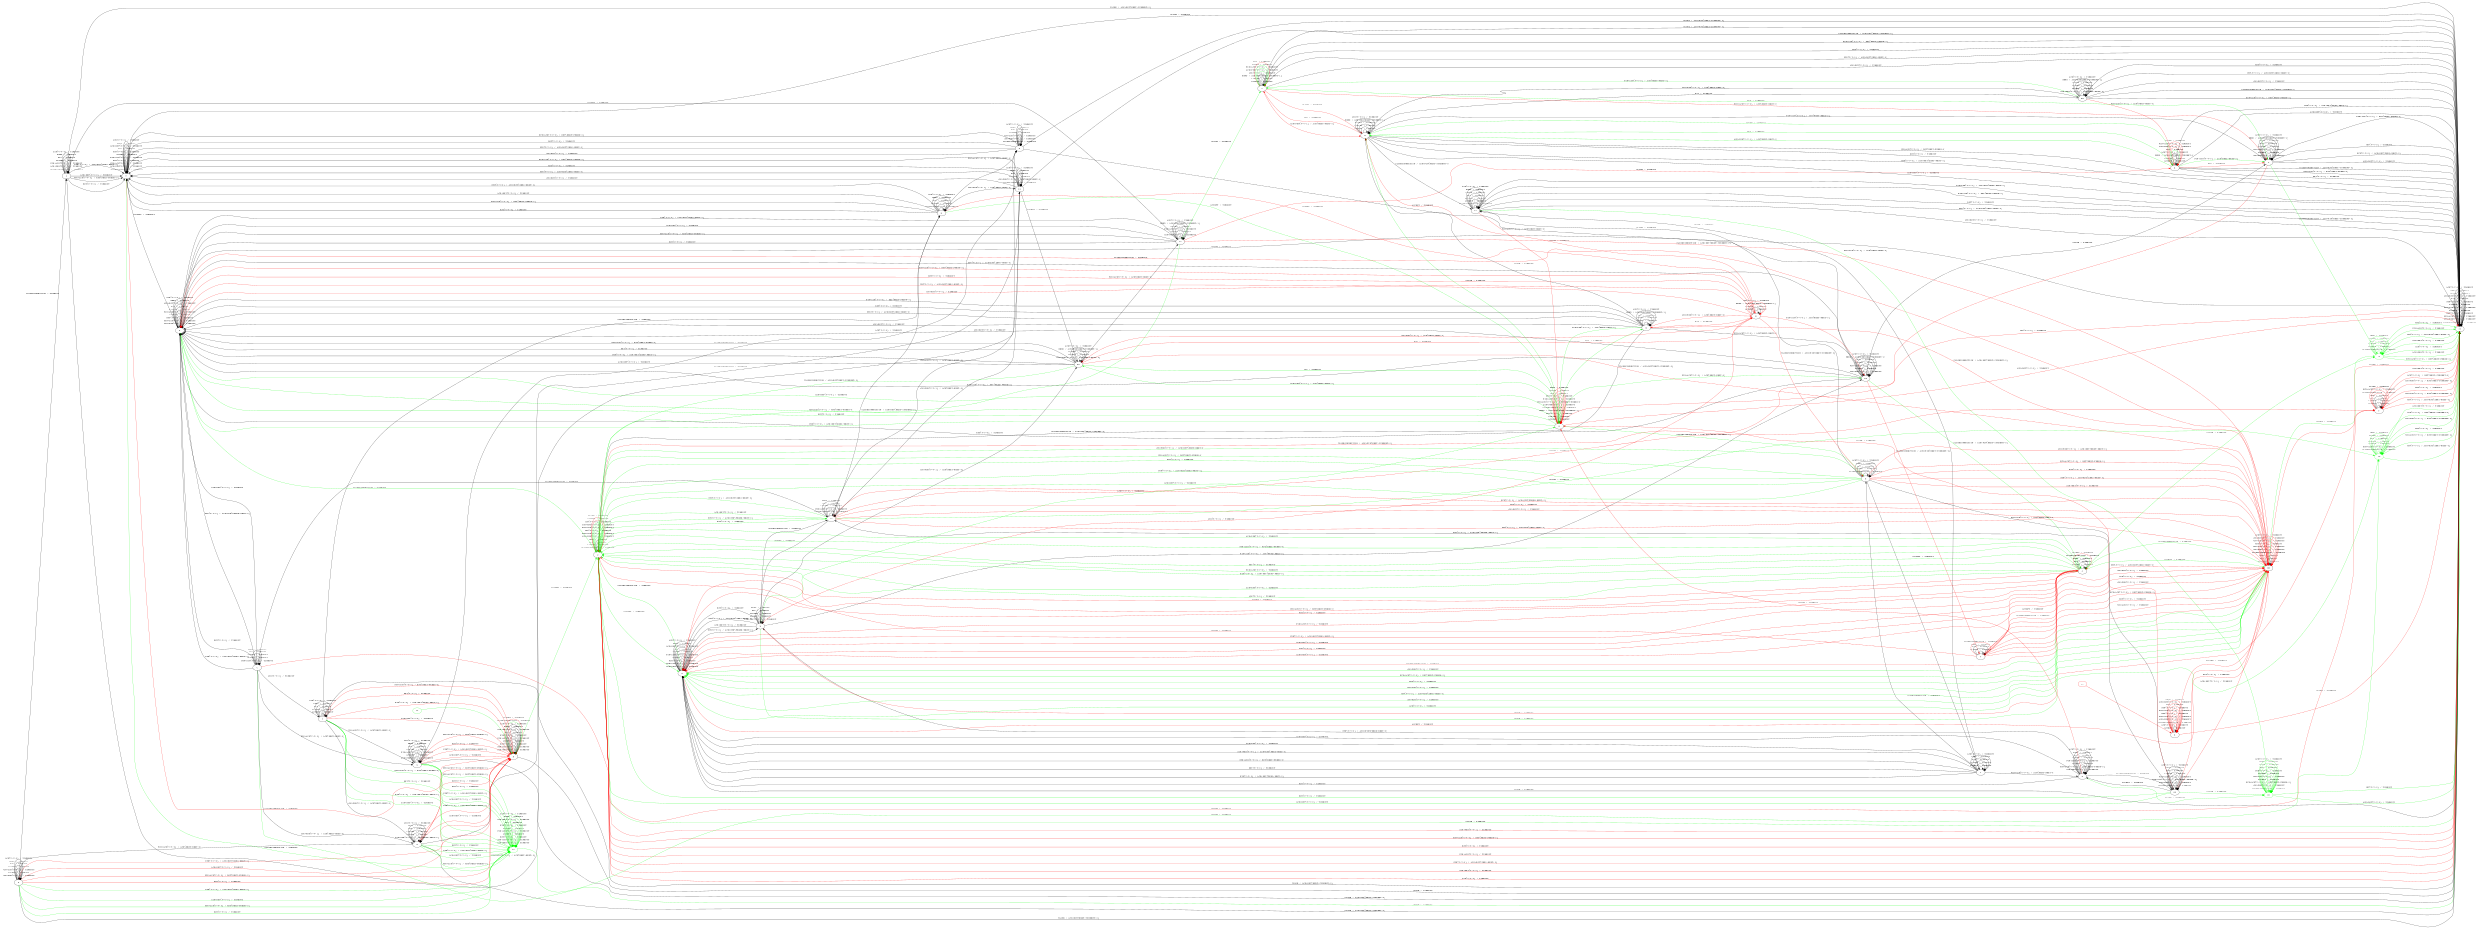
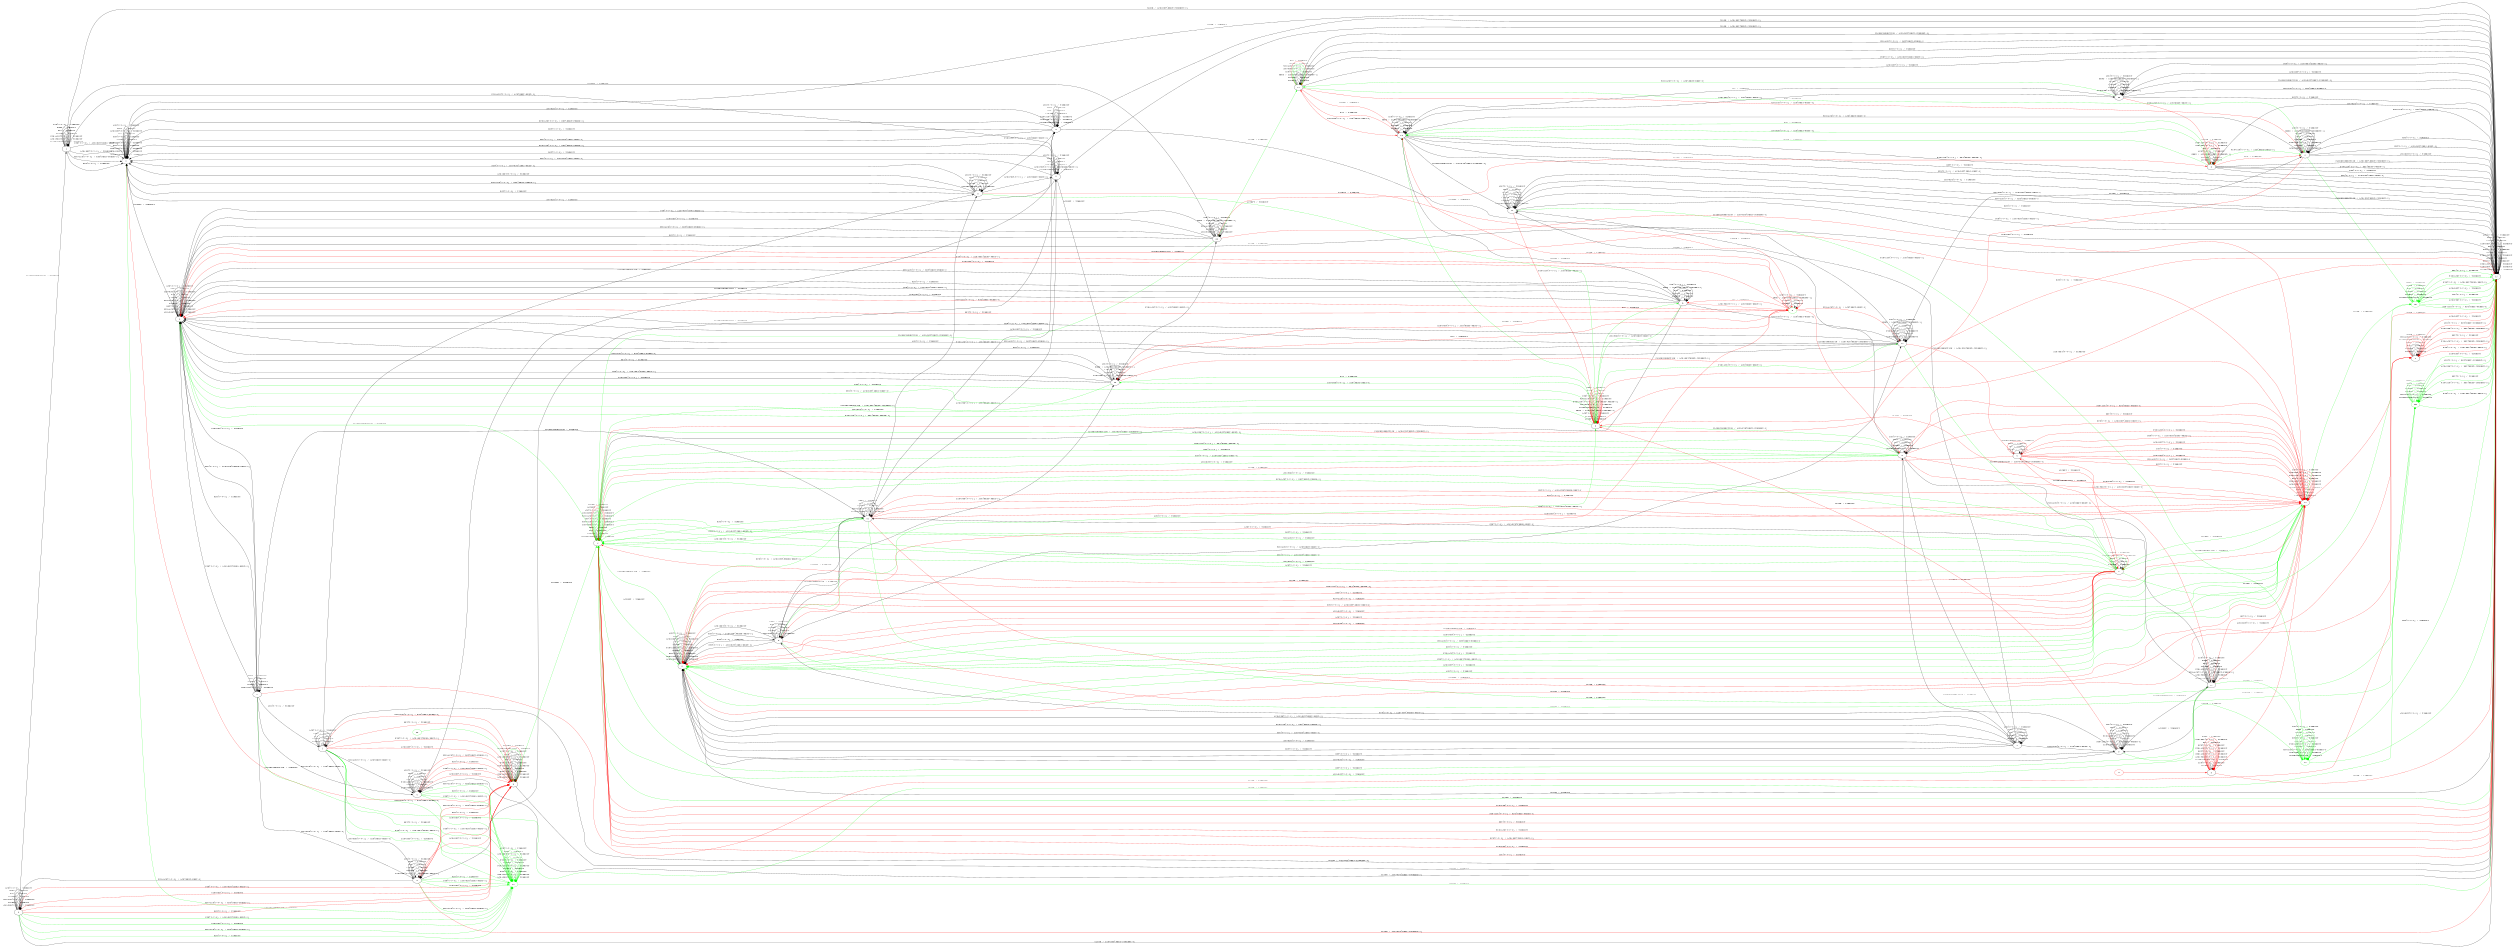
node "g": color black -> green
edge "m" -> "dd": removed, label "CLOSECONNECTION / ACK+RST(NEXT,CURRENT,0)"
edge "f" -> "cc": now "e" -> "cc"
edge "z" -> "jj": color black -> red
